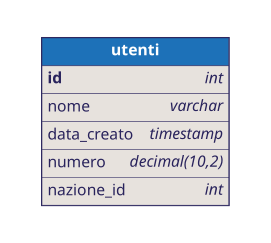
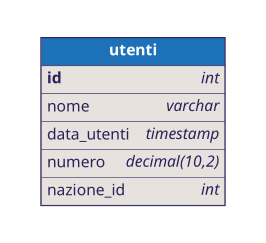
node "utenti": text "data_creato" -> "data_utenti"
